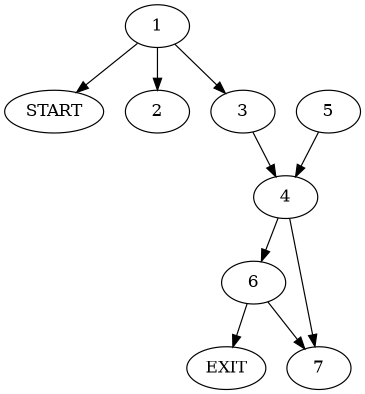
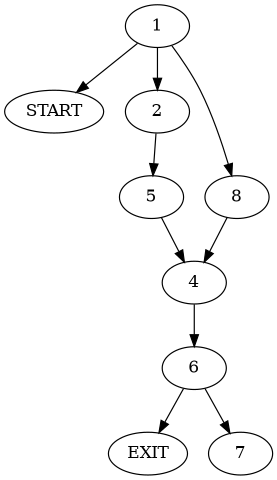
node "3": label "3" -> "8"
edge "2" -> "5": added
edge "4" -> "7": removed
